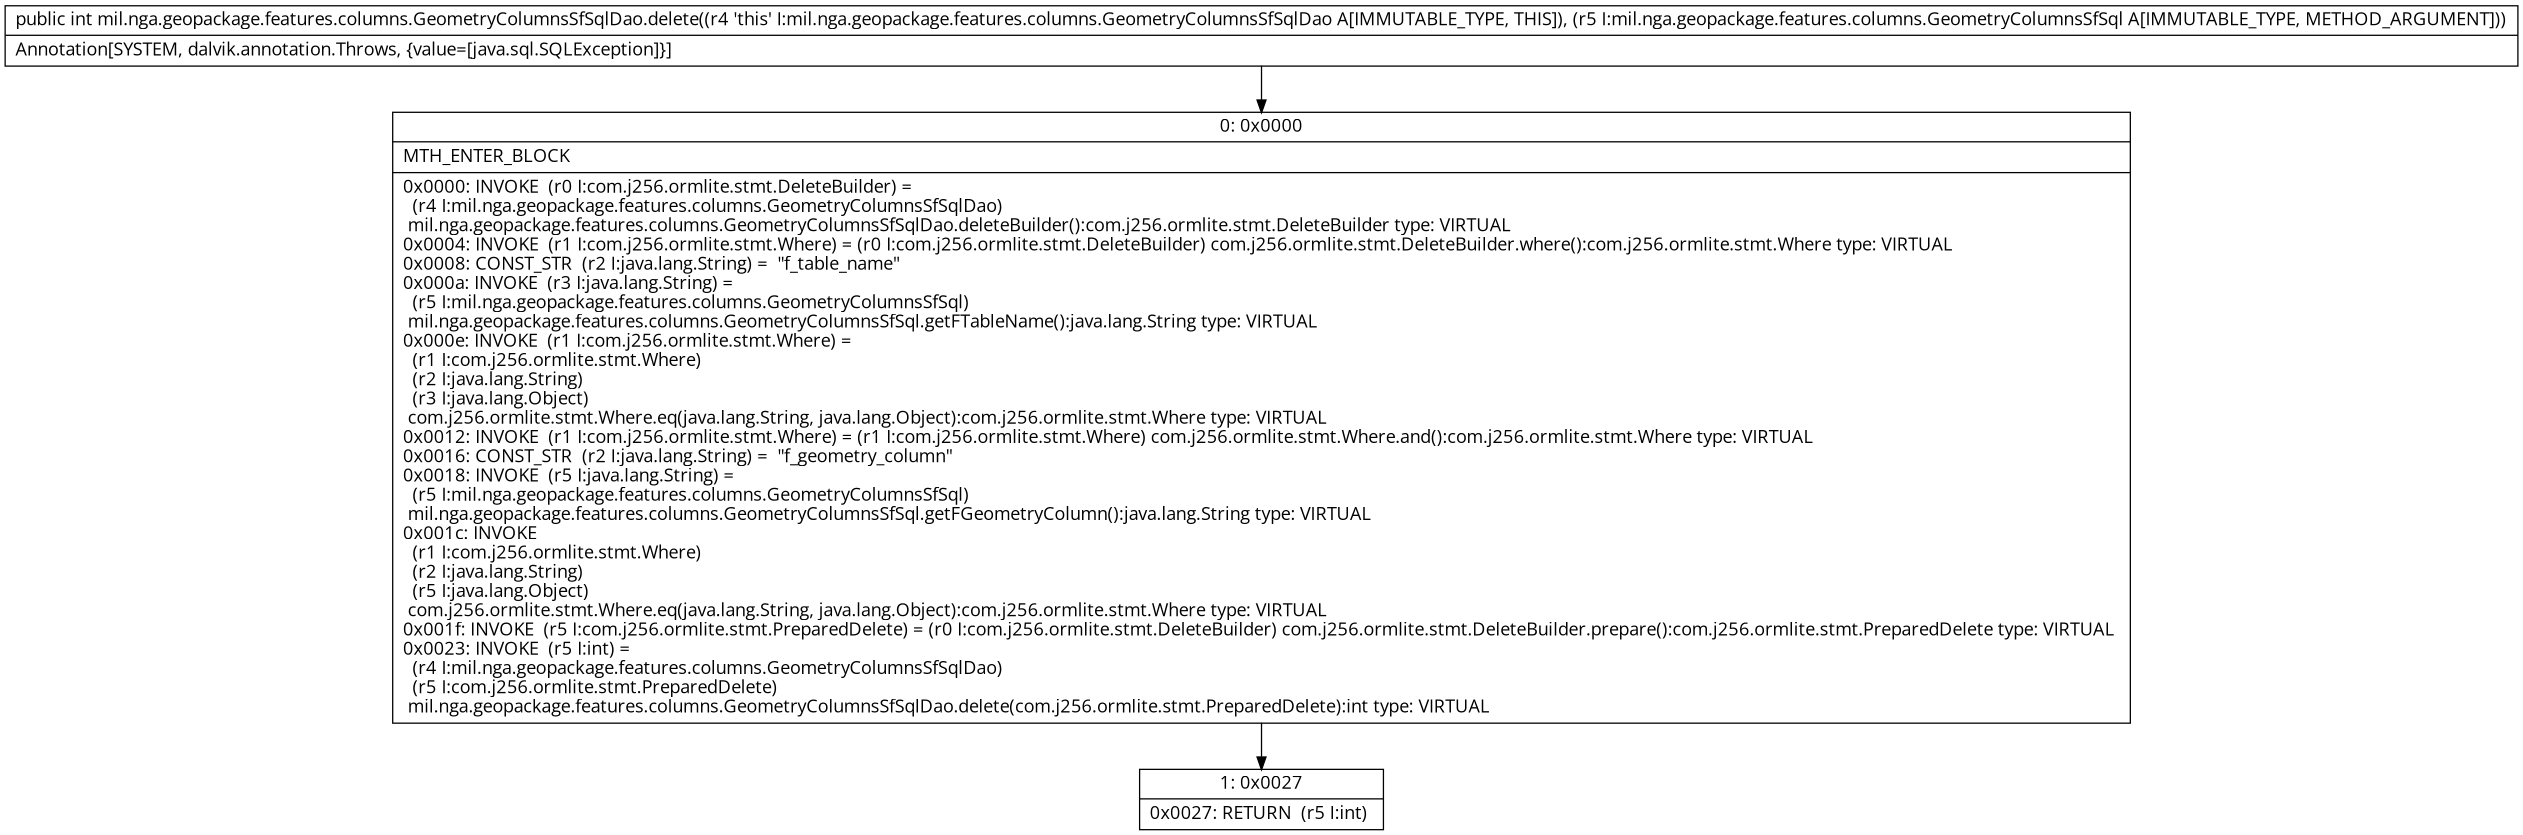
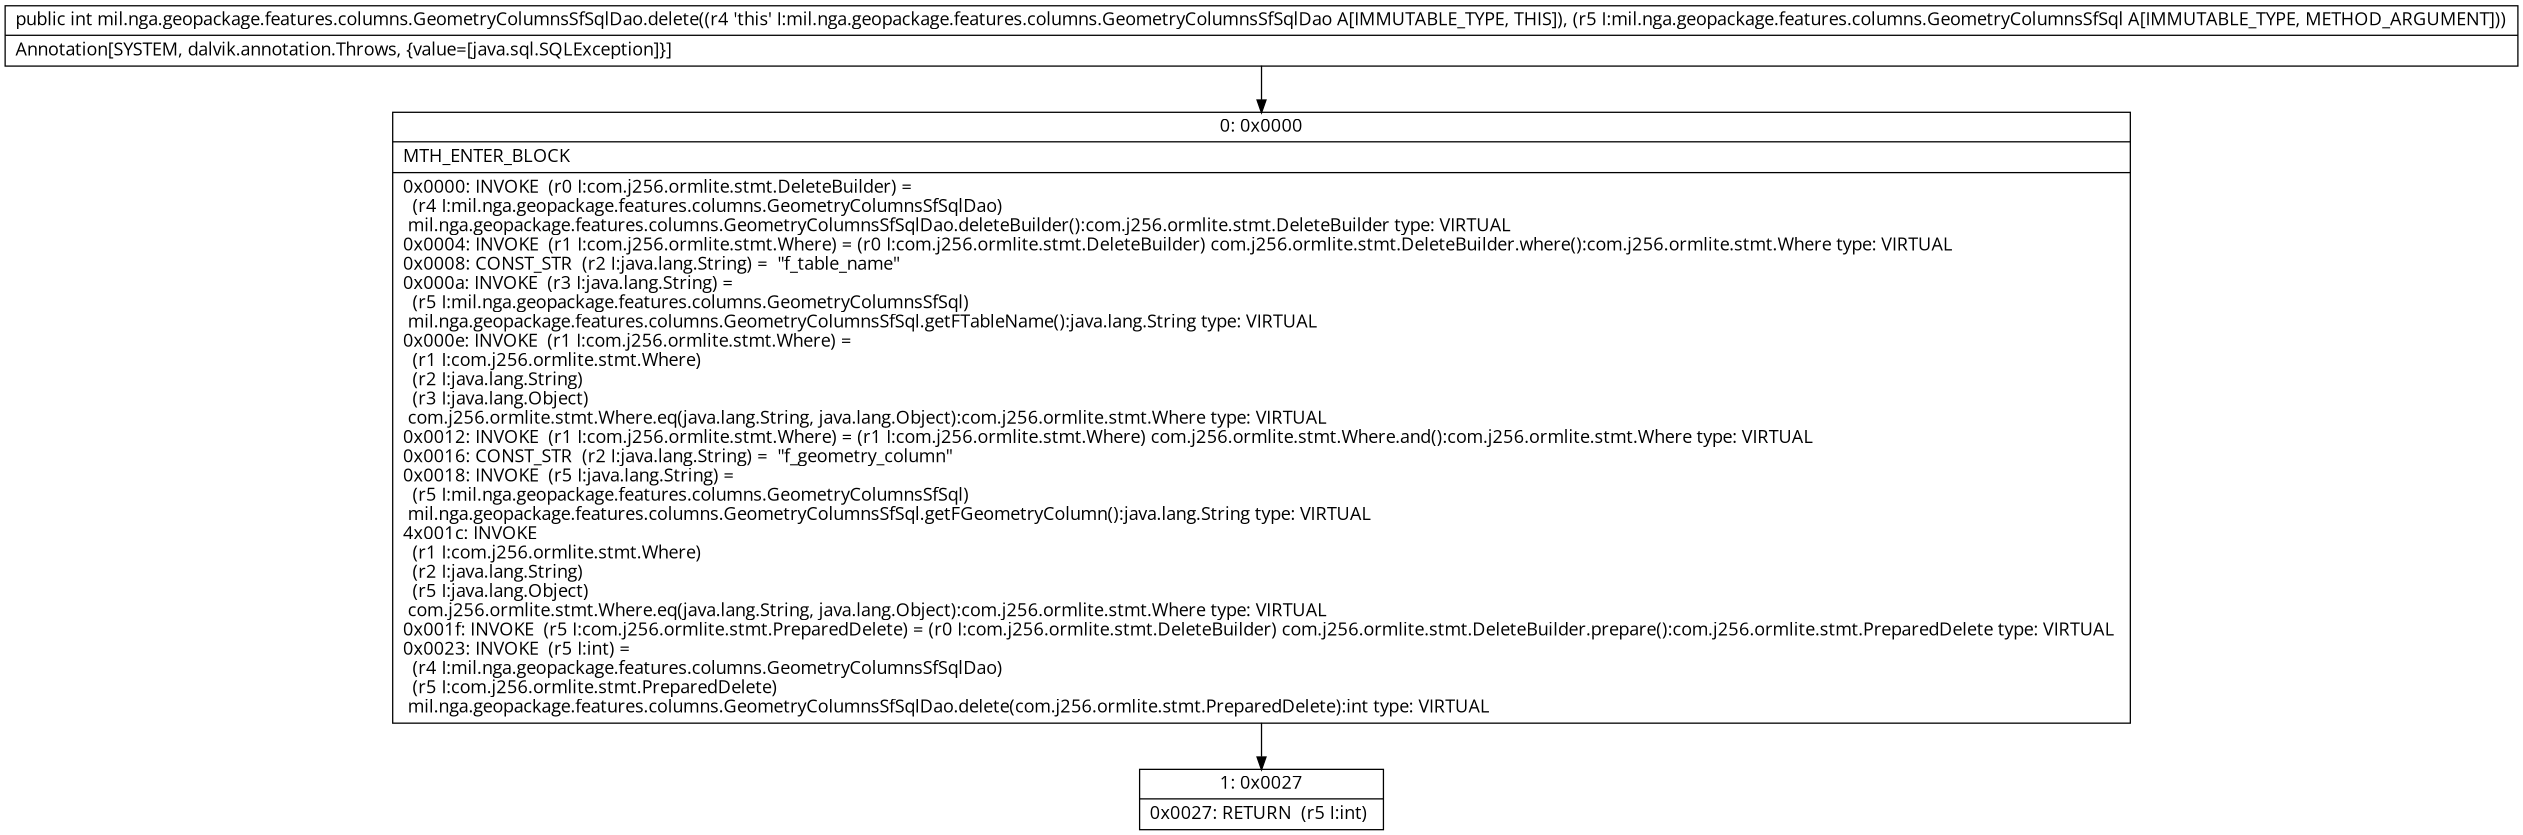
node "0: 0x0000": text "0x001c: INVOKE" -> "4x001c: INVOKE"
